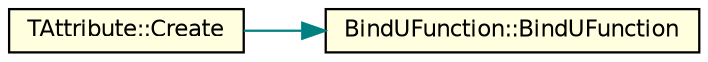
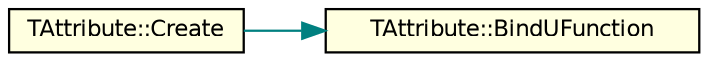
node "BindUFunction::BindUFunction": label "BindUFunction::BindUFunction" -> "TAttribute::BindUFunction"
